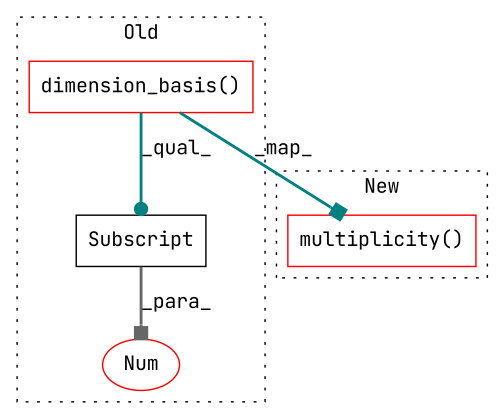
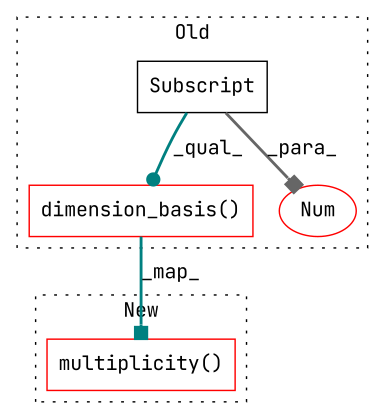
edge "dimension_basis()" -> "Subscript": reversed
